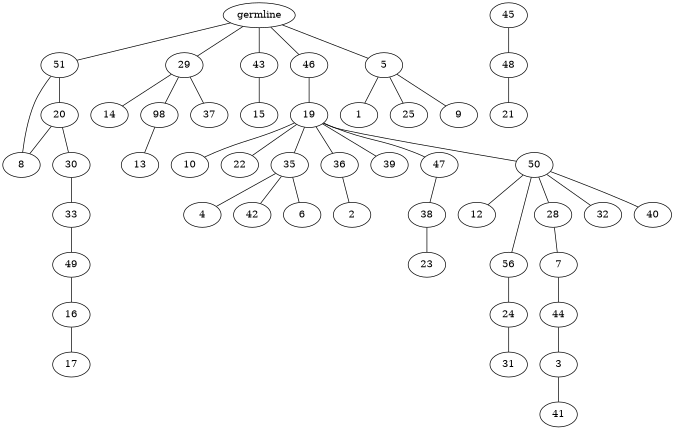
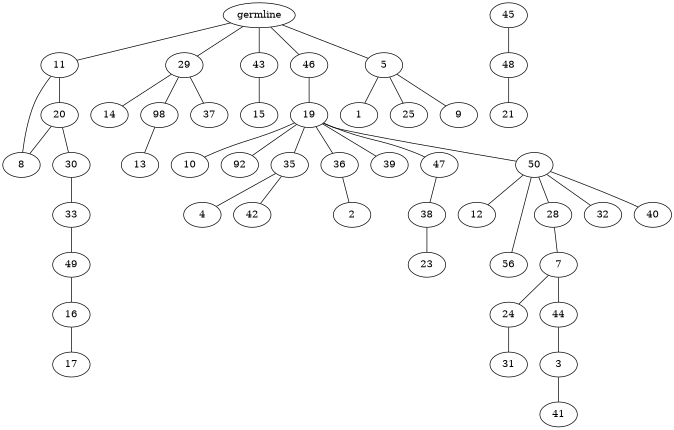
node "51": label "51" -> "11"
node "22": label "22" -> "92"
node "6": removed
edge "56" -- "24": now "7" -- "24"
